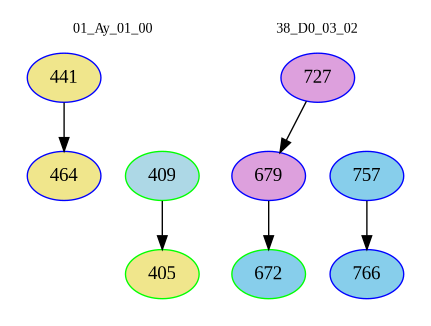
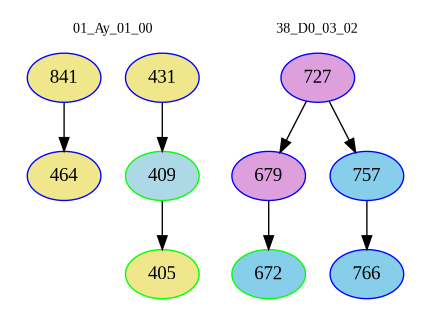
node "441": label "441" -> "841"
node "431": added
edge "727" -> "757": added
